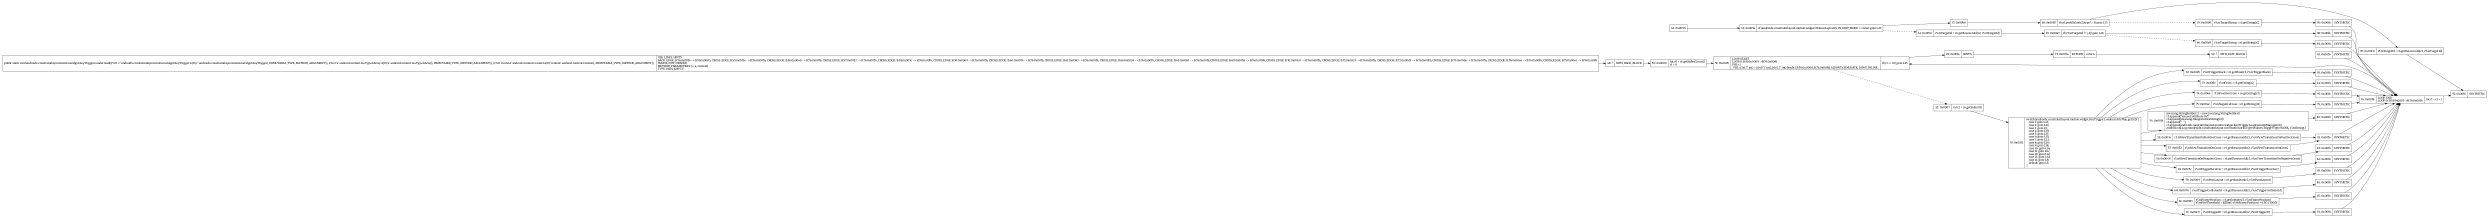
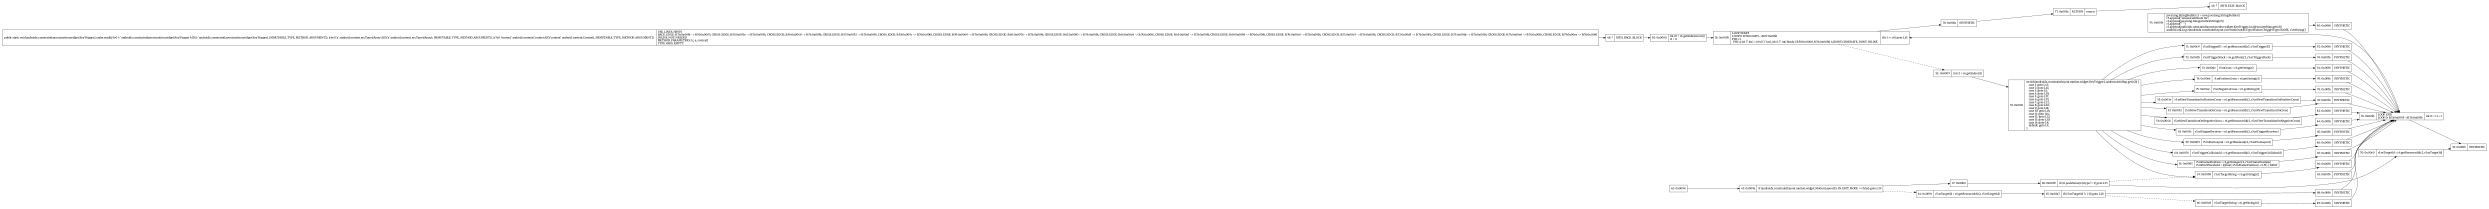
node "78: 0x00fa": text "HINTS" -> "SYNTHETIC"
edge "53: 0x0011" -> "54: 0x0014": now "53: 0x0011" -> "69: 0x00b9"
